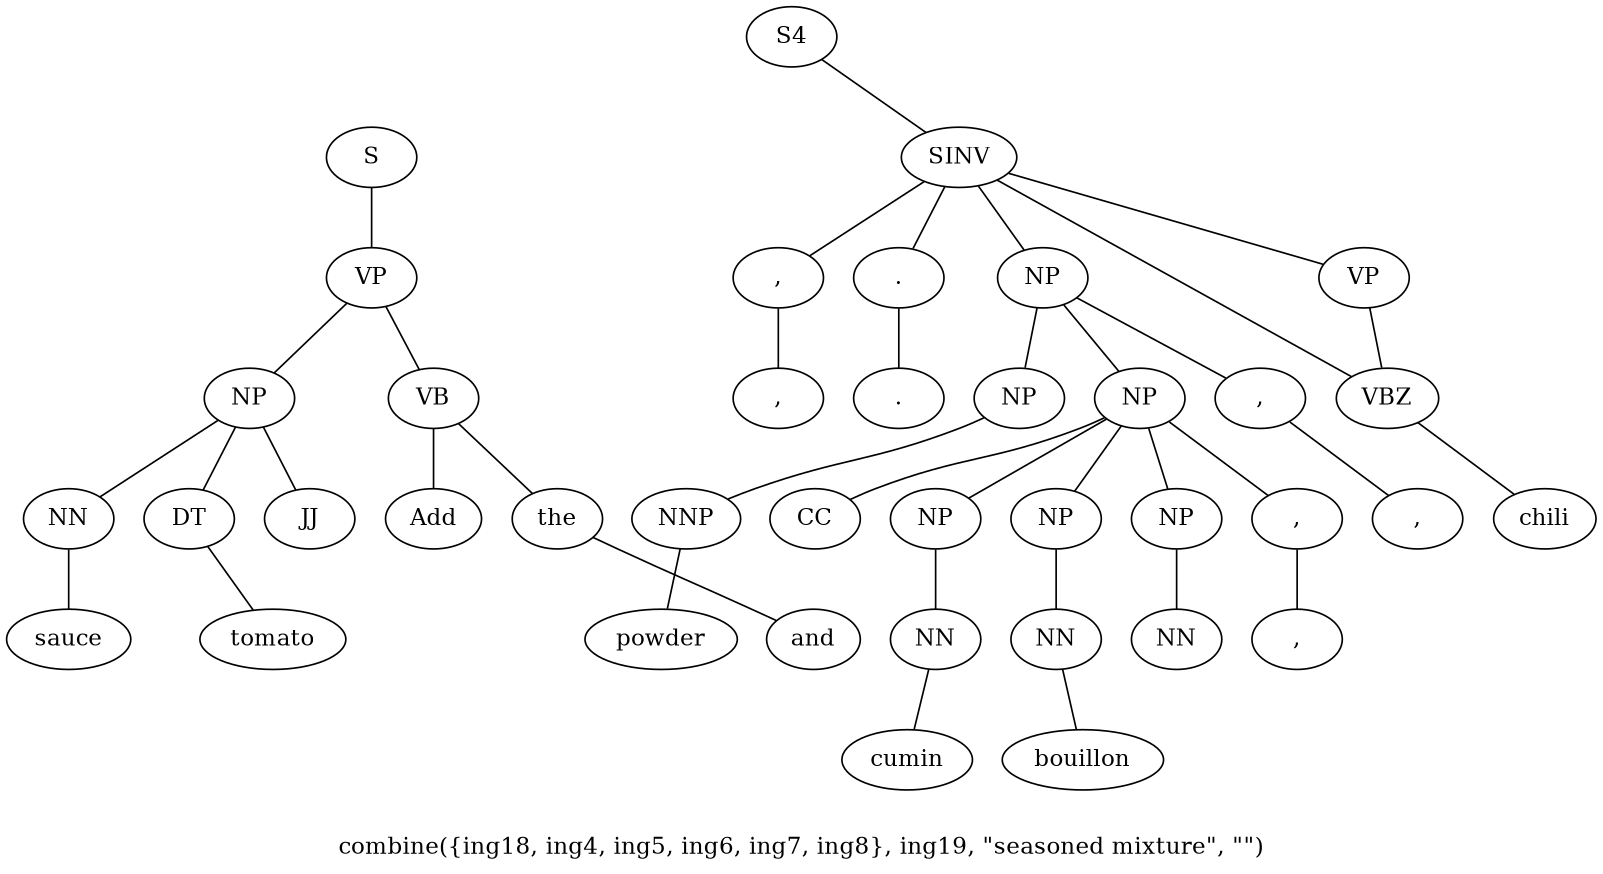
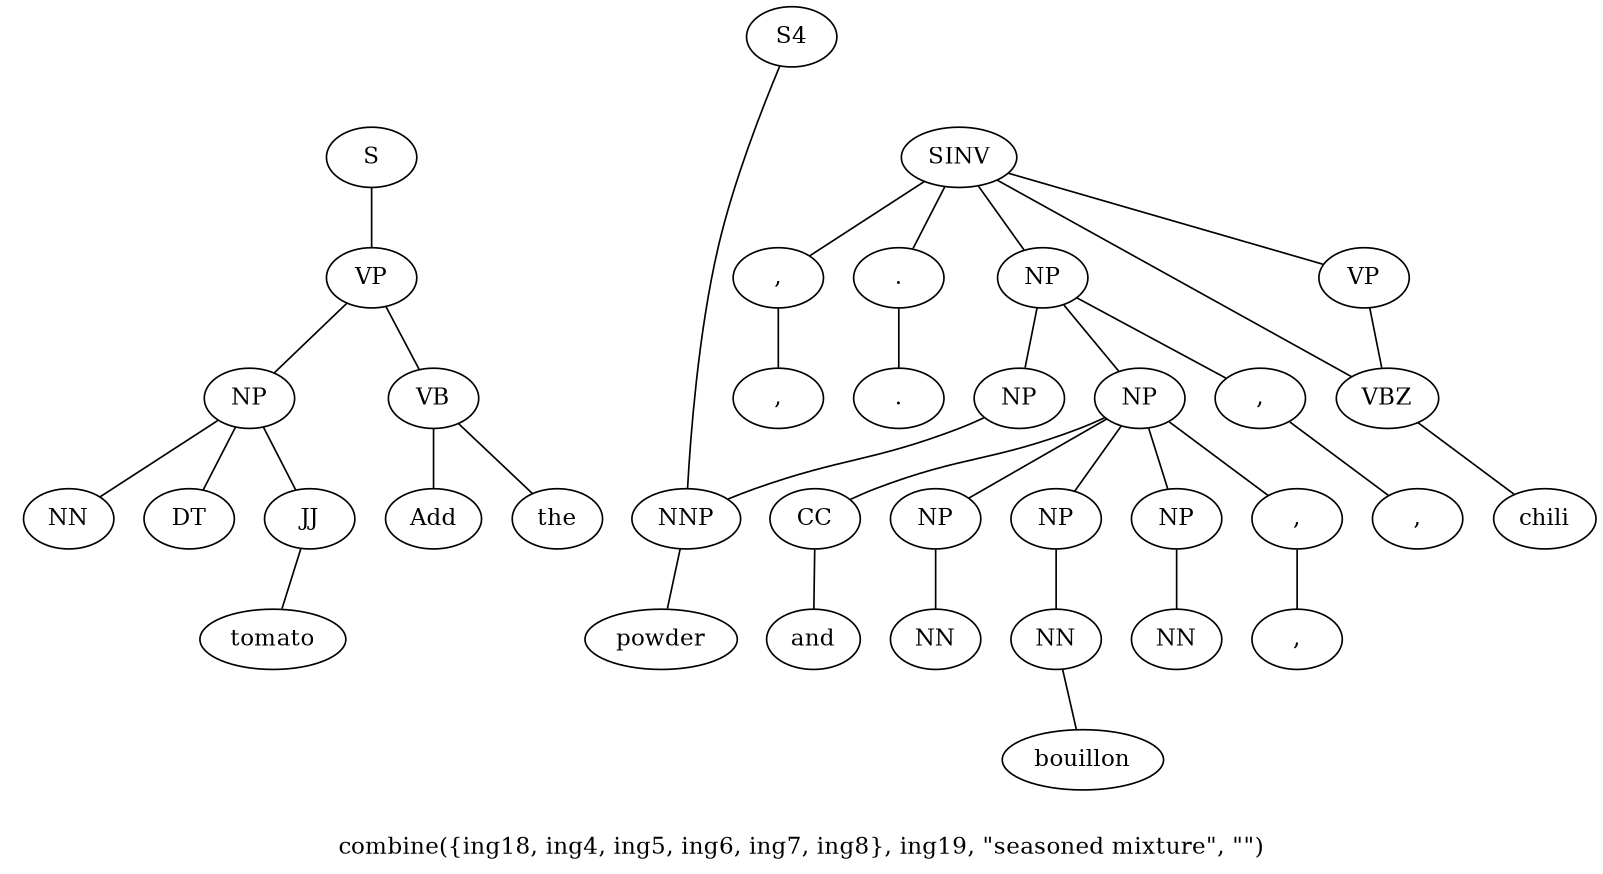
edge "S4" -- "SINV": now "S4" -- "NNP"
edge "DT" -- "tomato": now "JJ" -- "tomato"
edge "the" -- "and": now "CC" -- "and"
node "sauce": removed
node "cumin": removed
